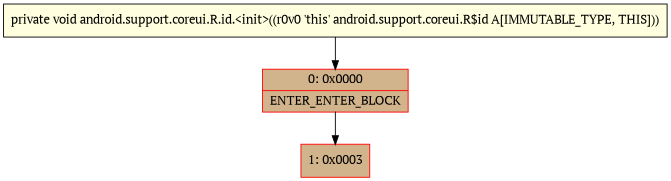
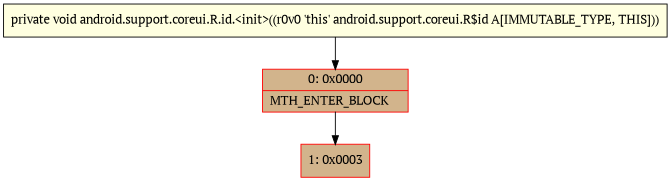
node "0: 0x0000": text "ENTER_ENTER_BLOCK" -> "MTH_ENTER_BLOCK"
